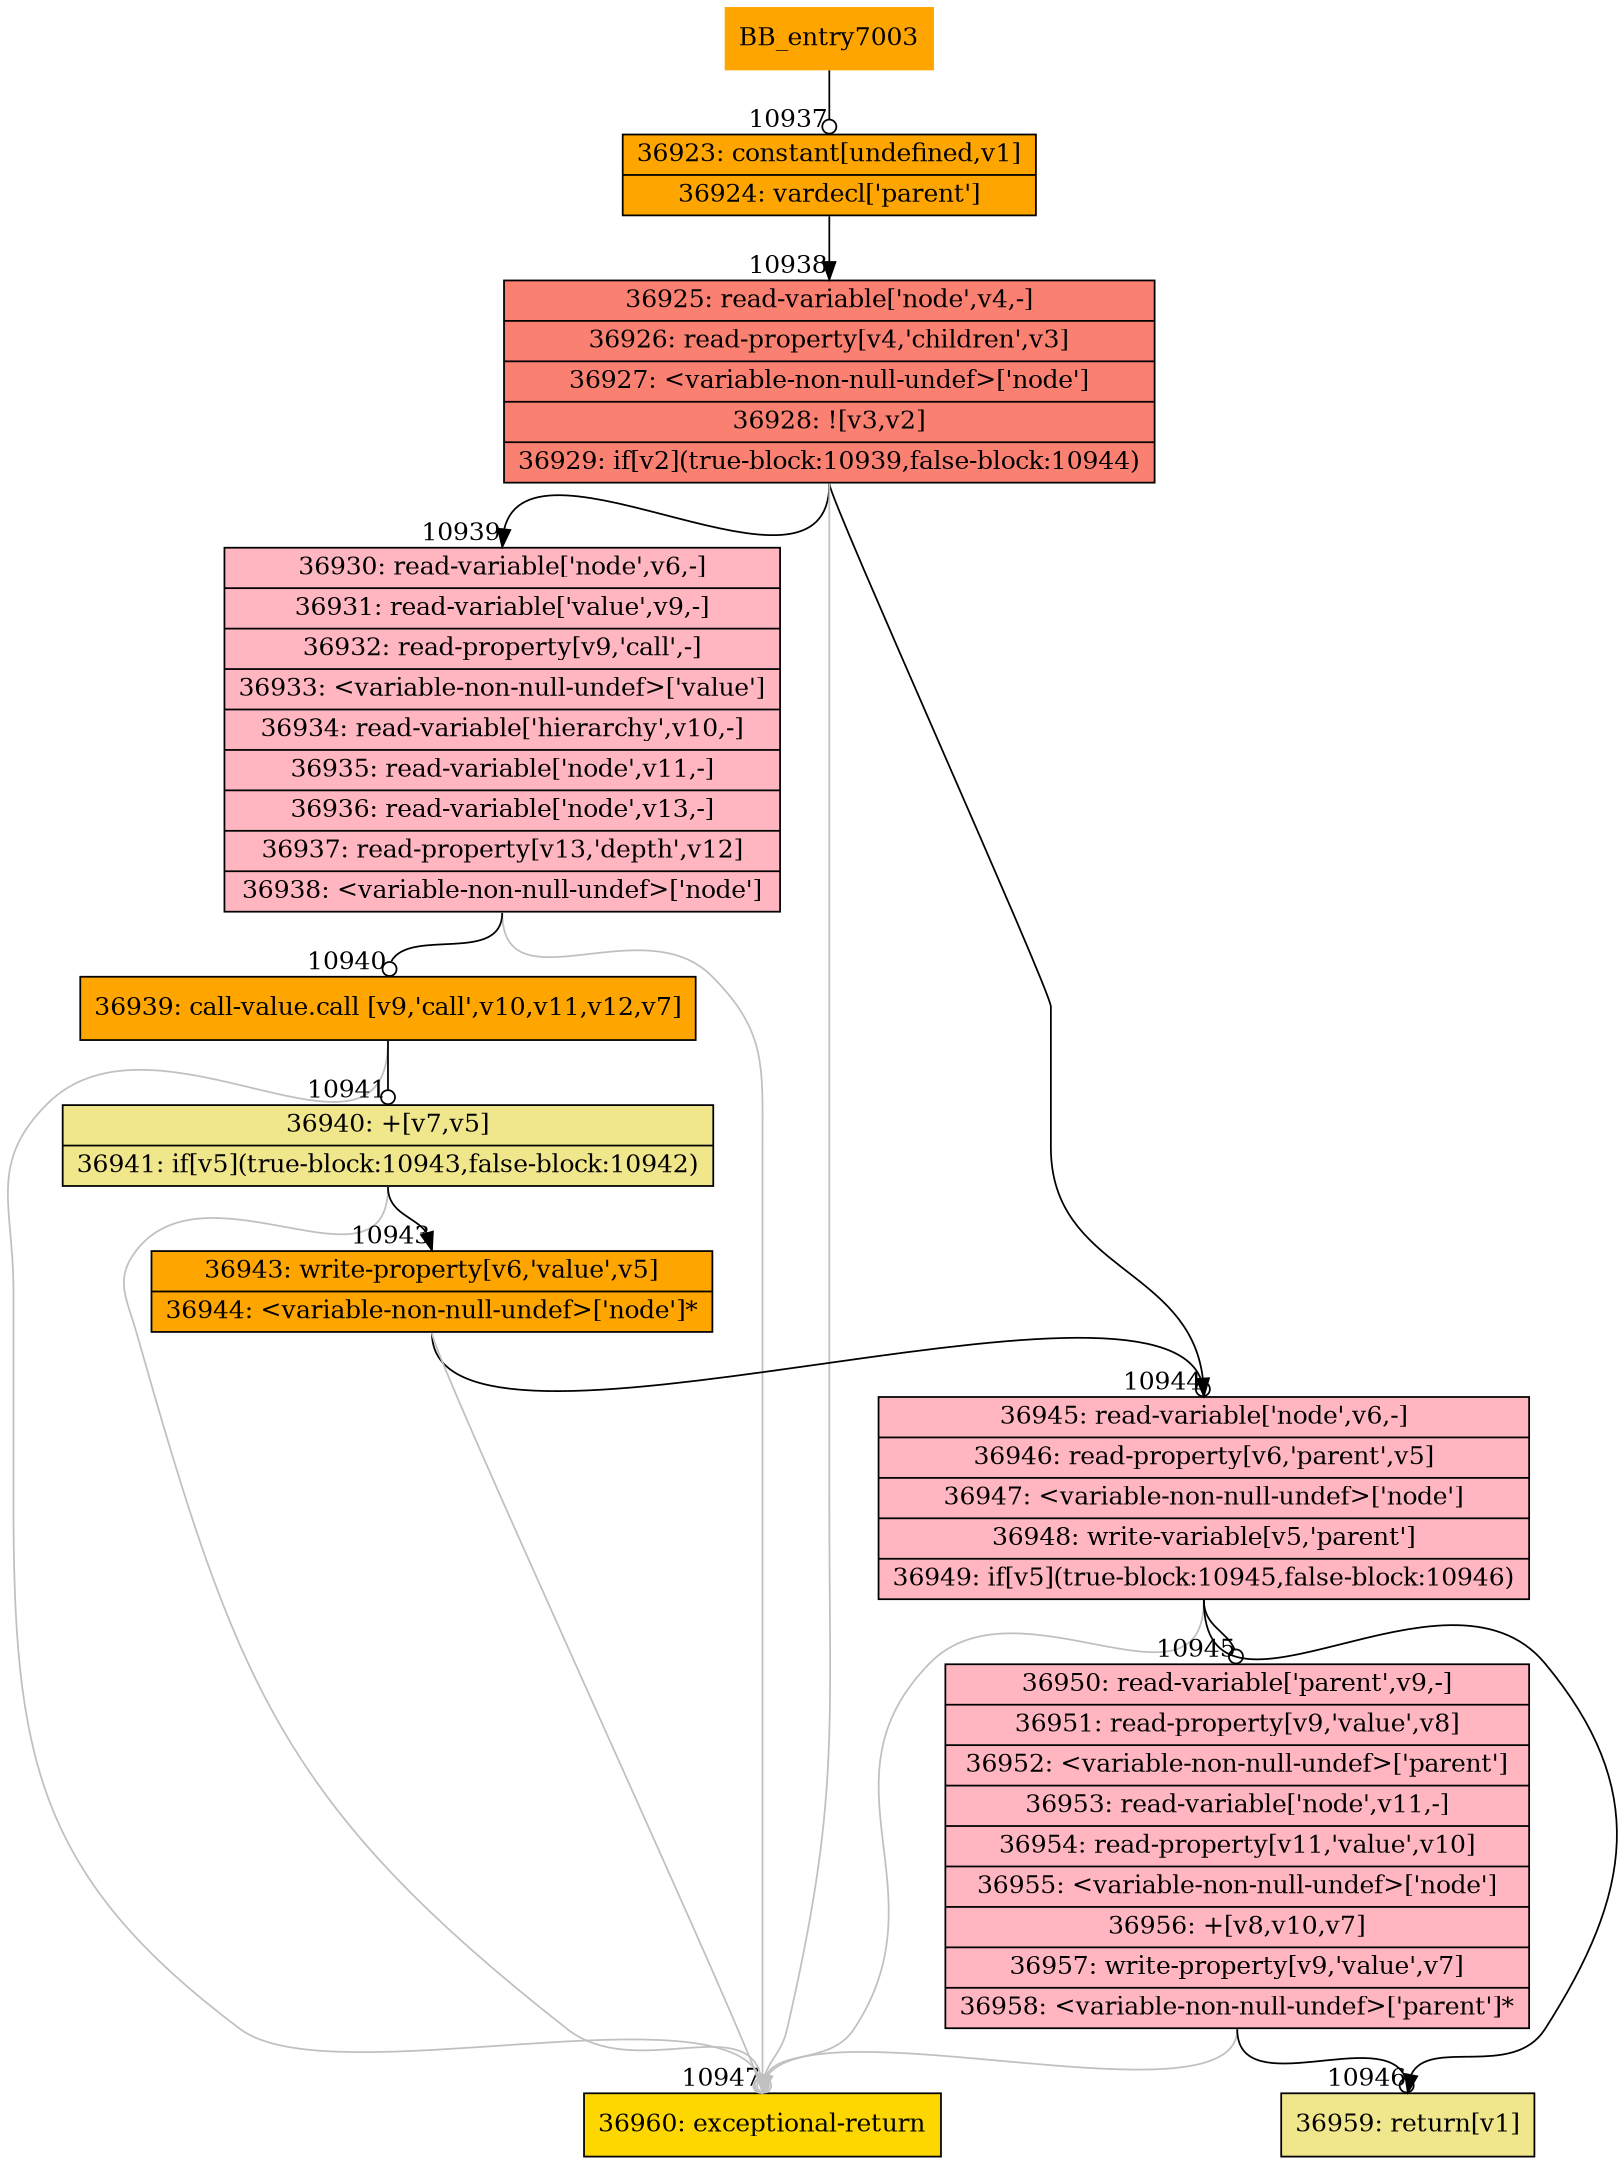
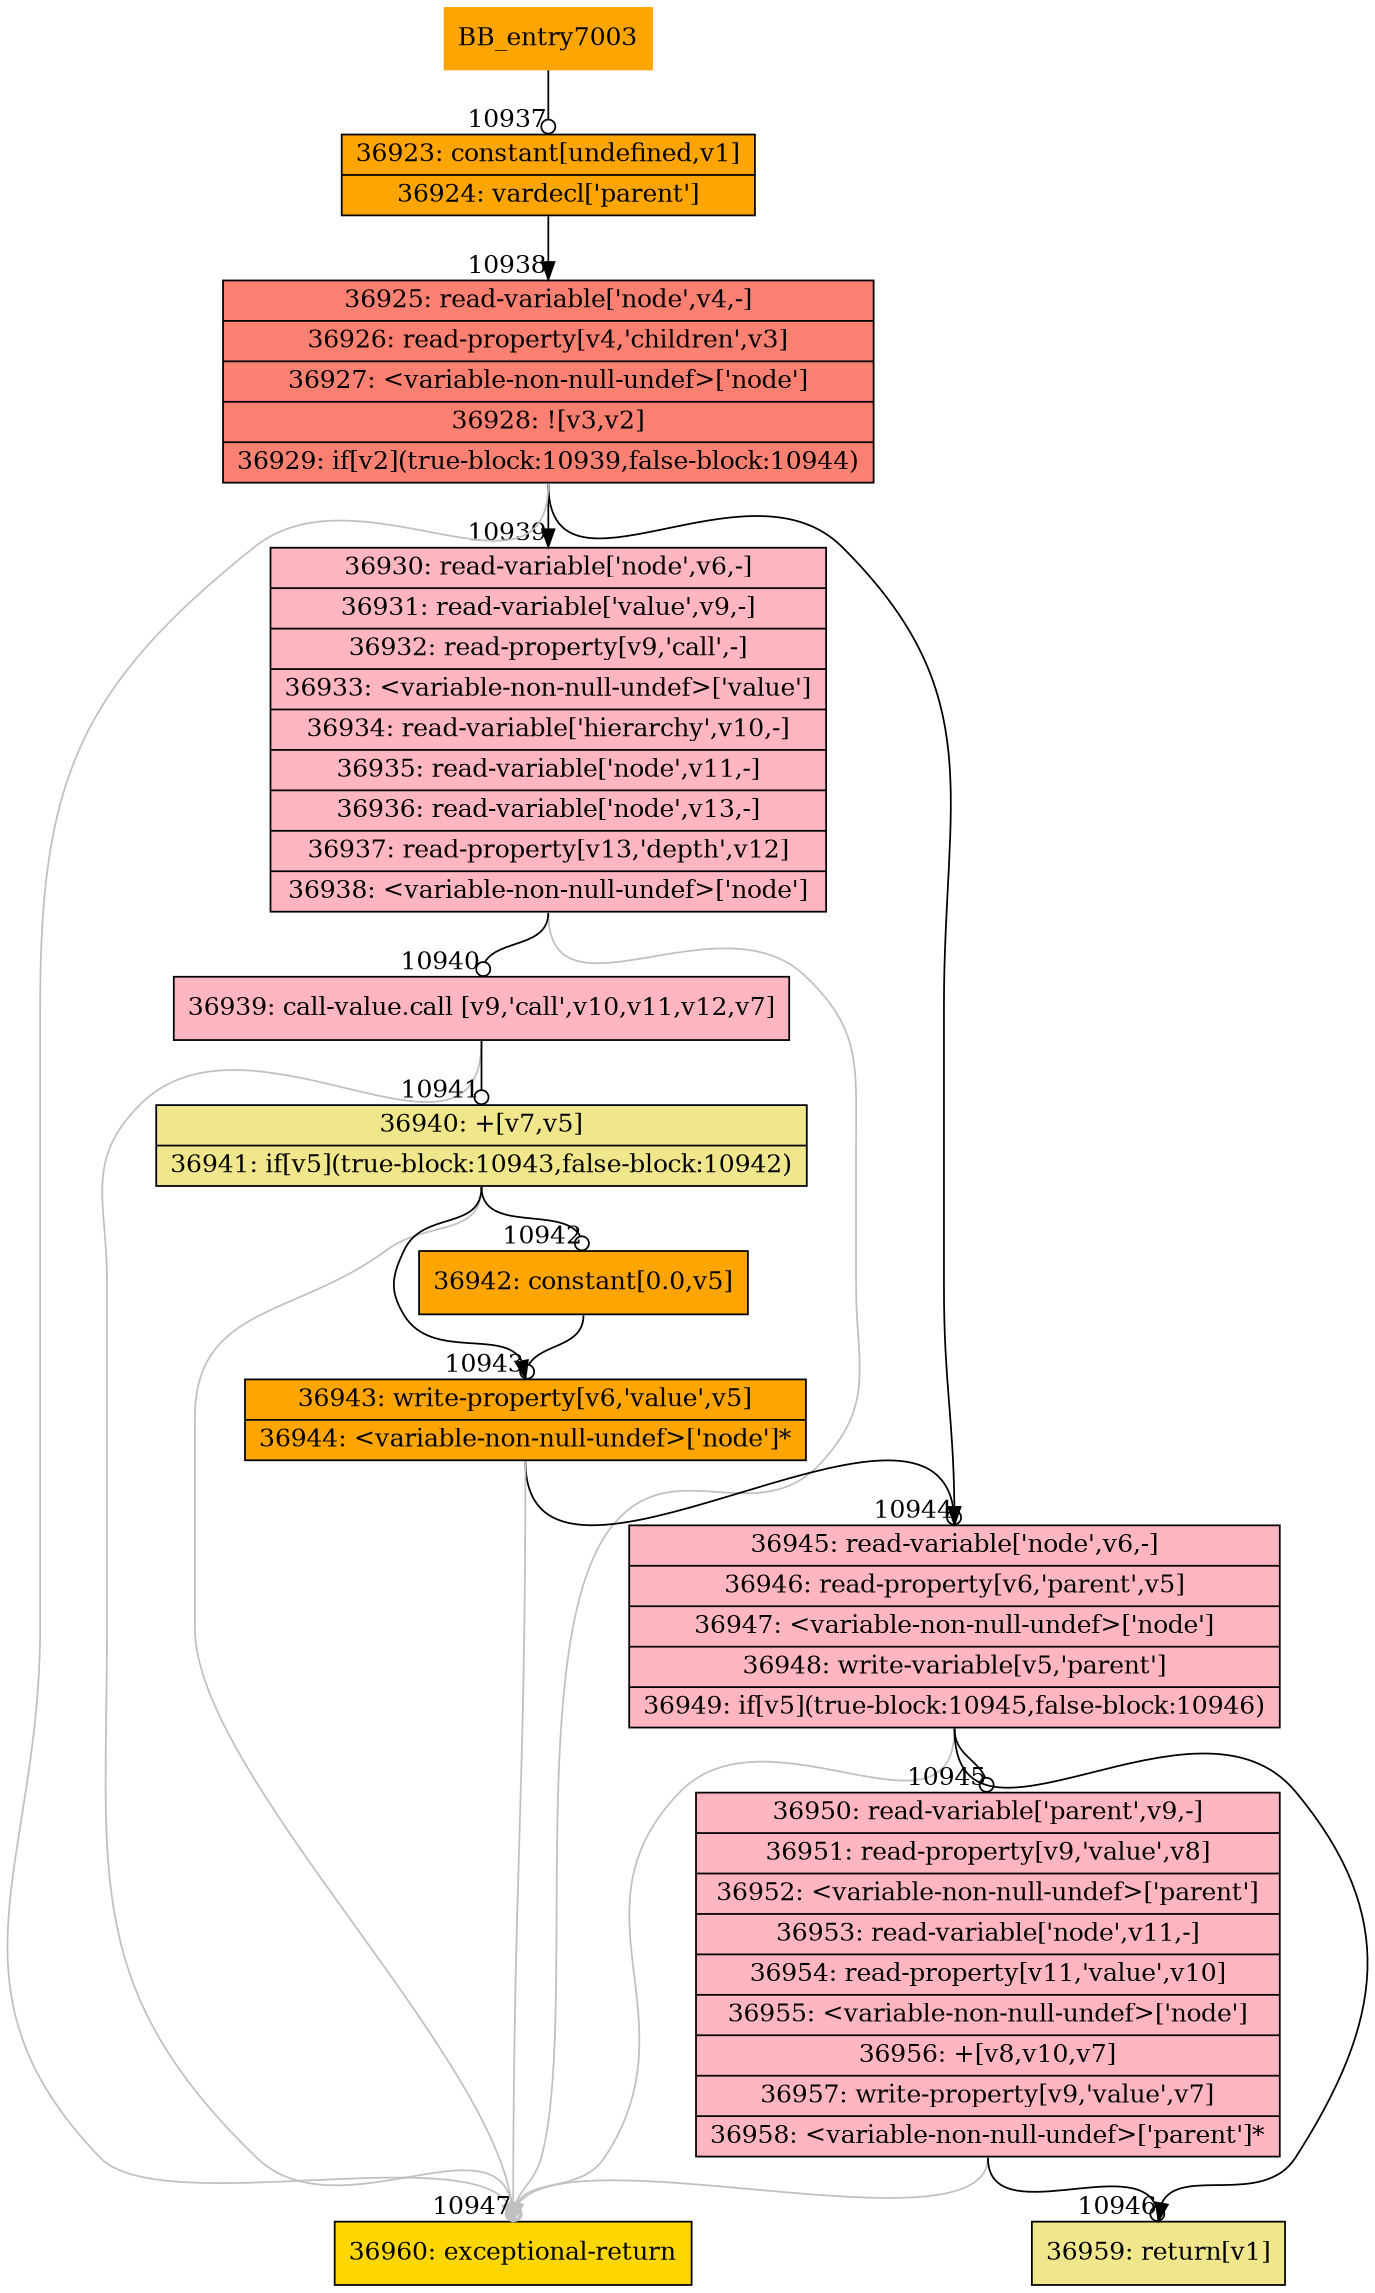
node "36939: call-value.call [v9,'call',v10,v11,v12,v7]": fillcolor orange -> lightpink
node "36942: constant[0.0,v5]": added
